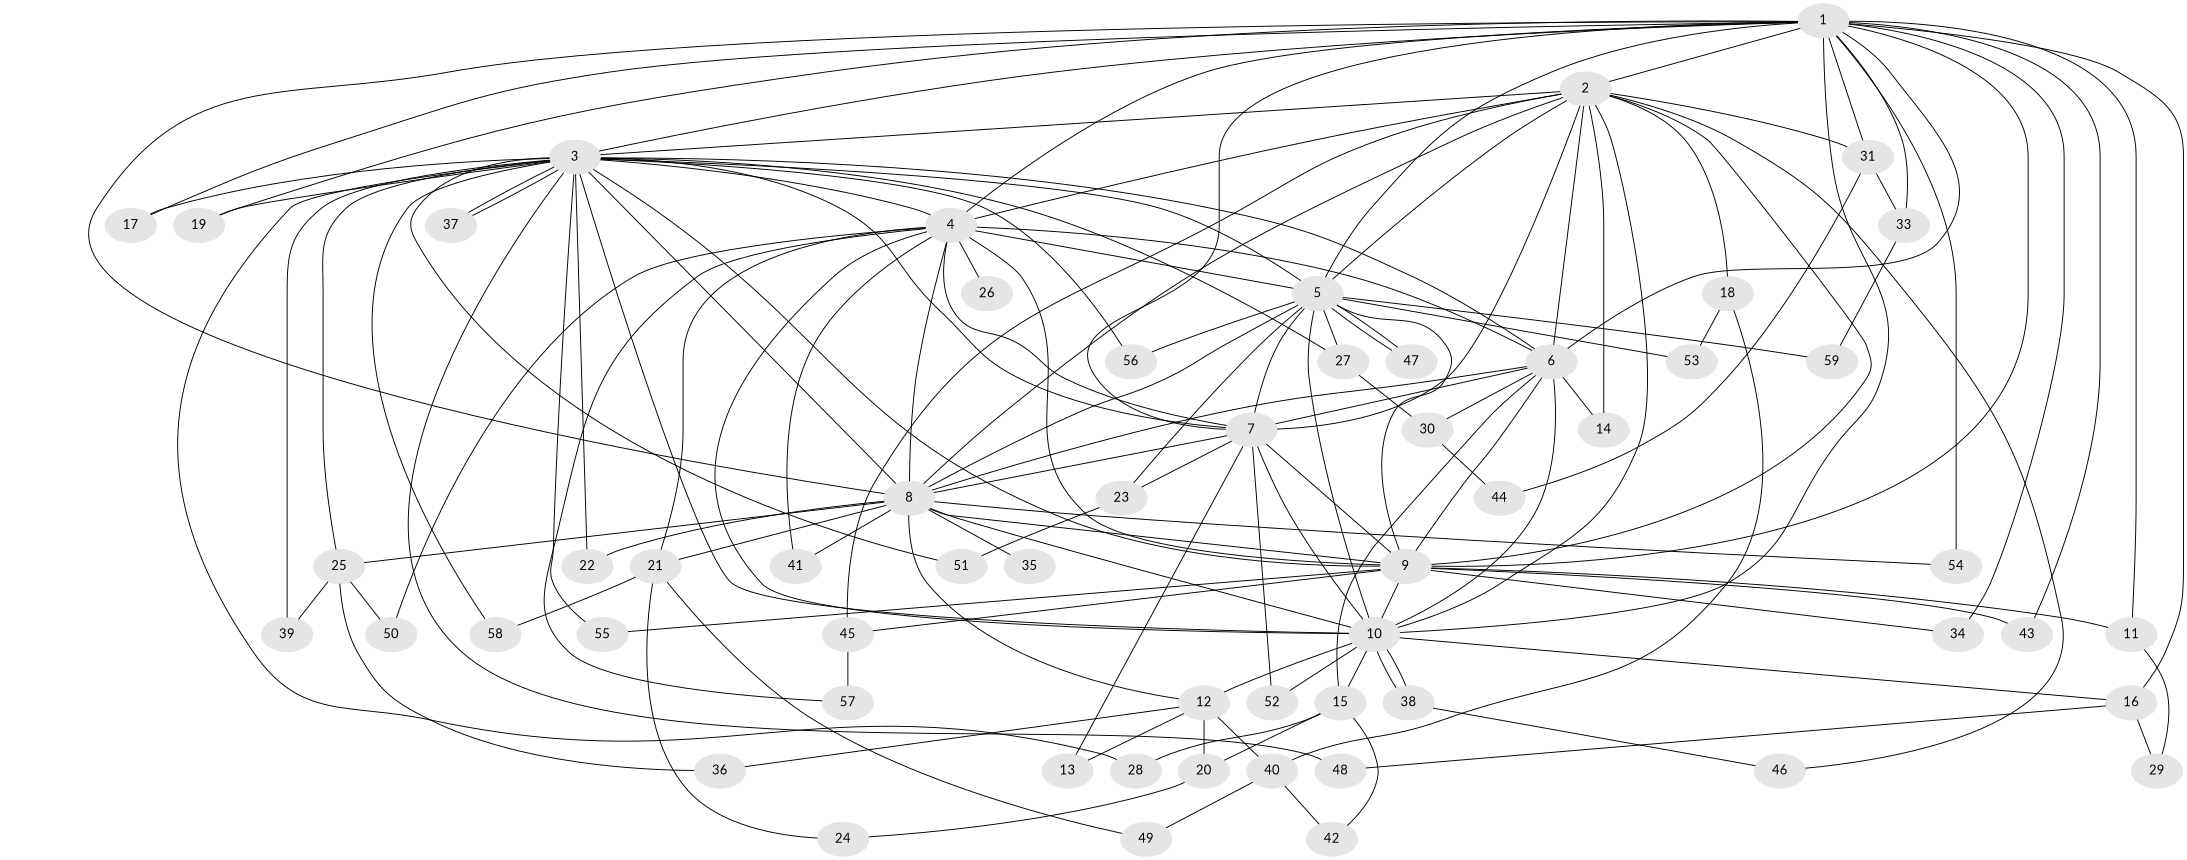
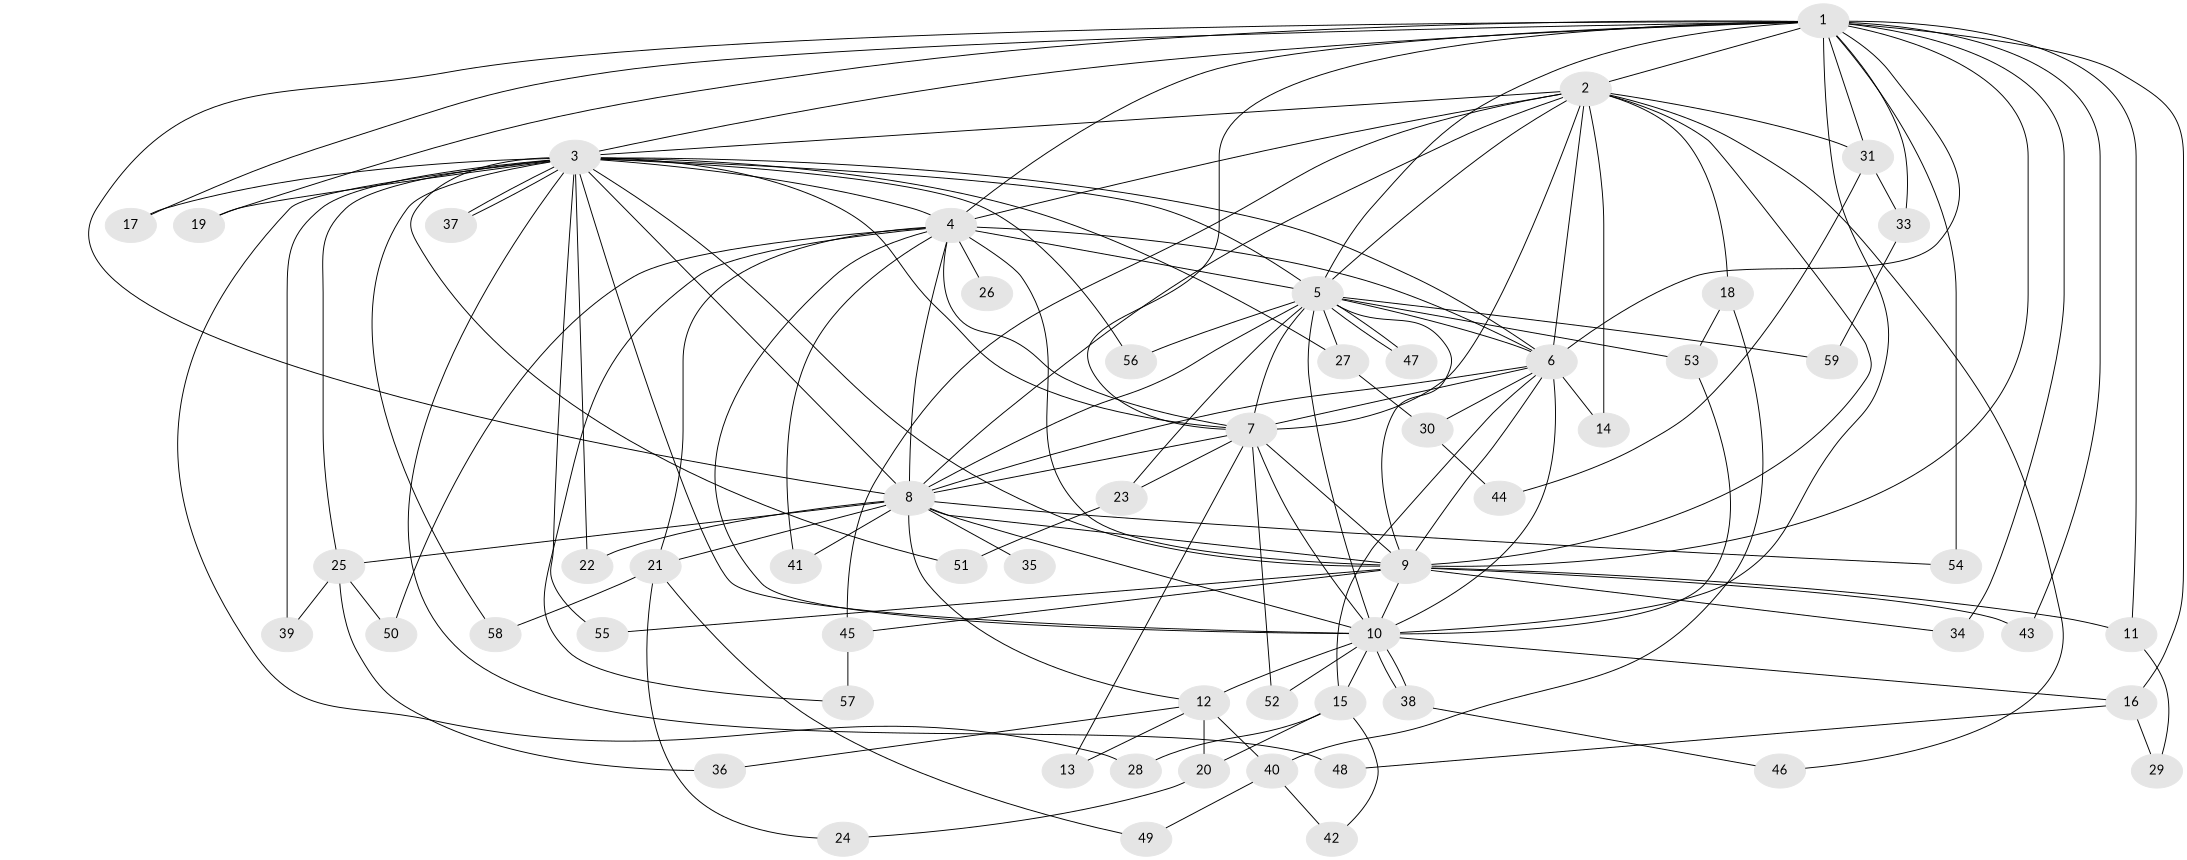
edge "5" -- "6": added
edge "2" -- "10": now "53" -- "10"
